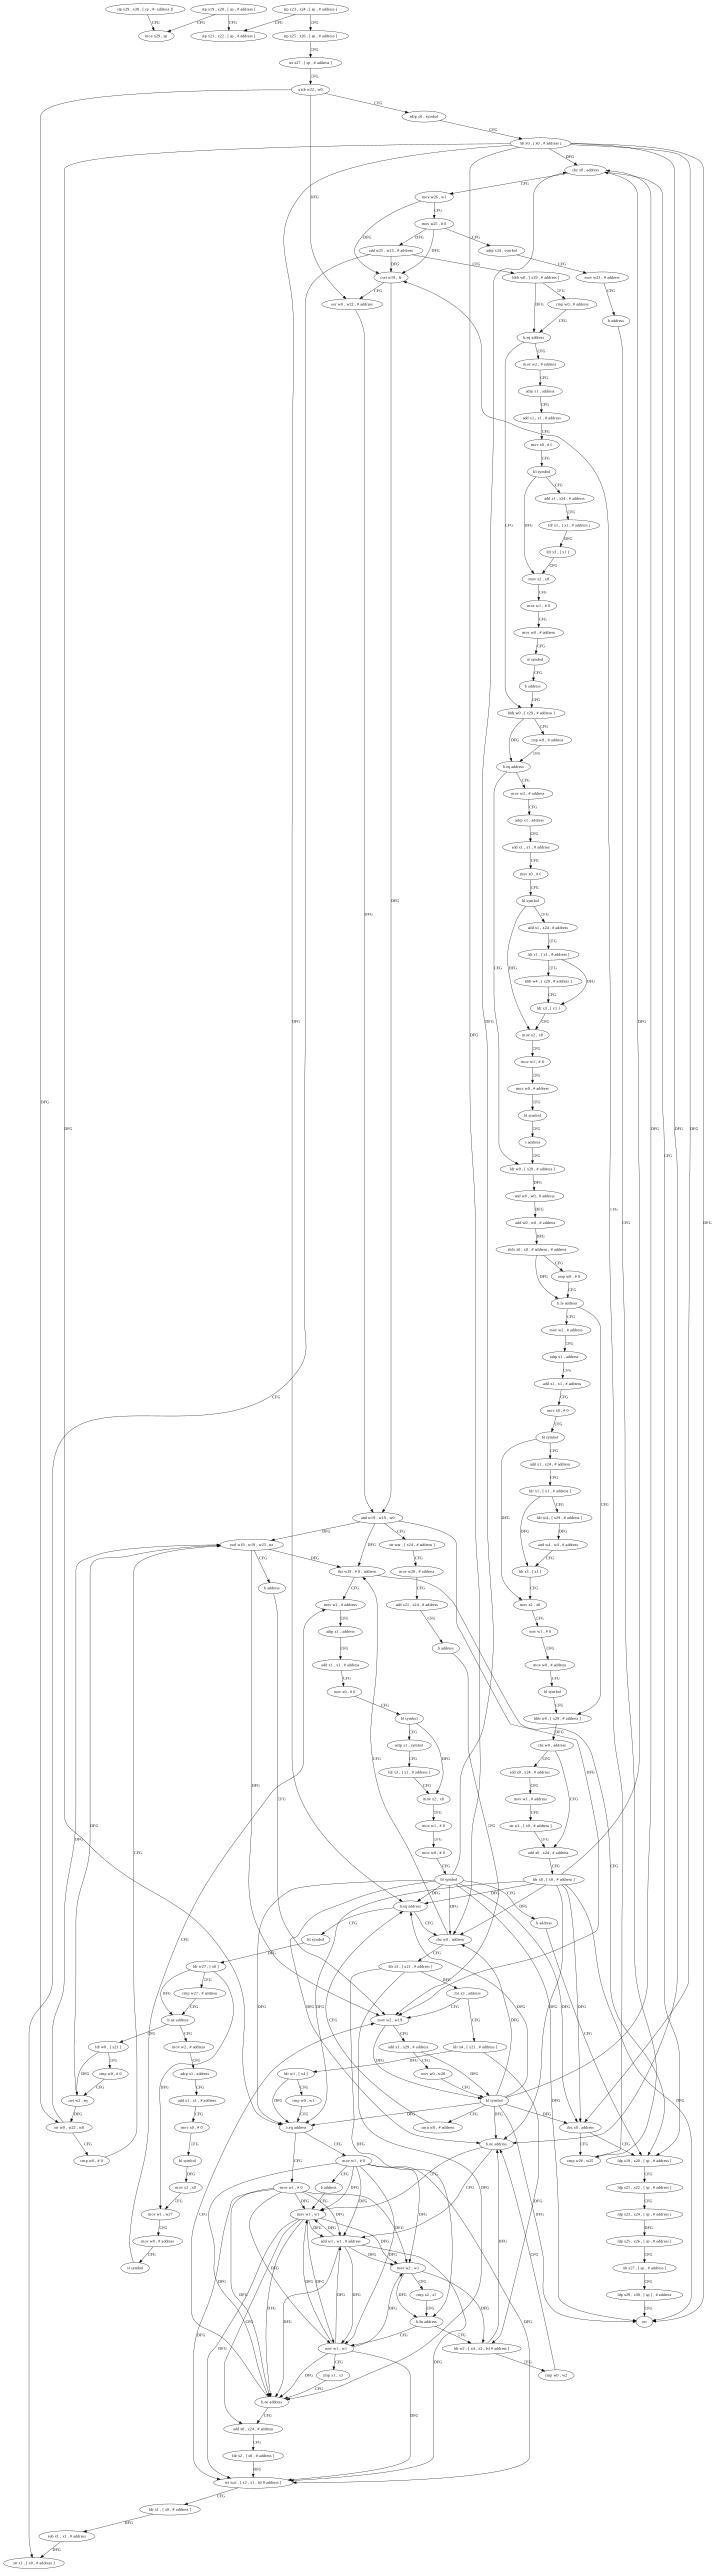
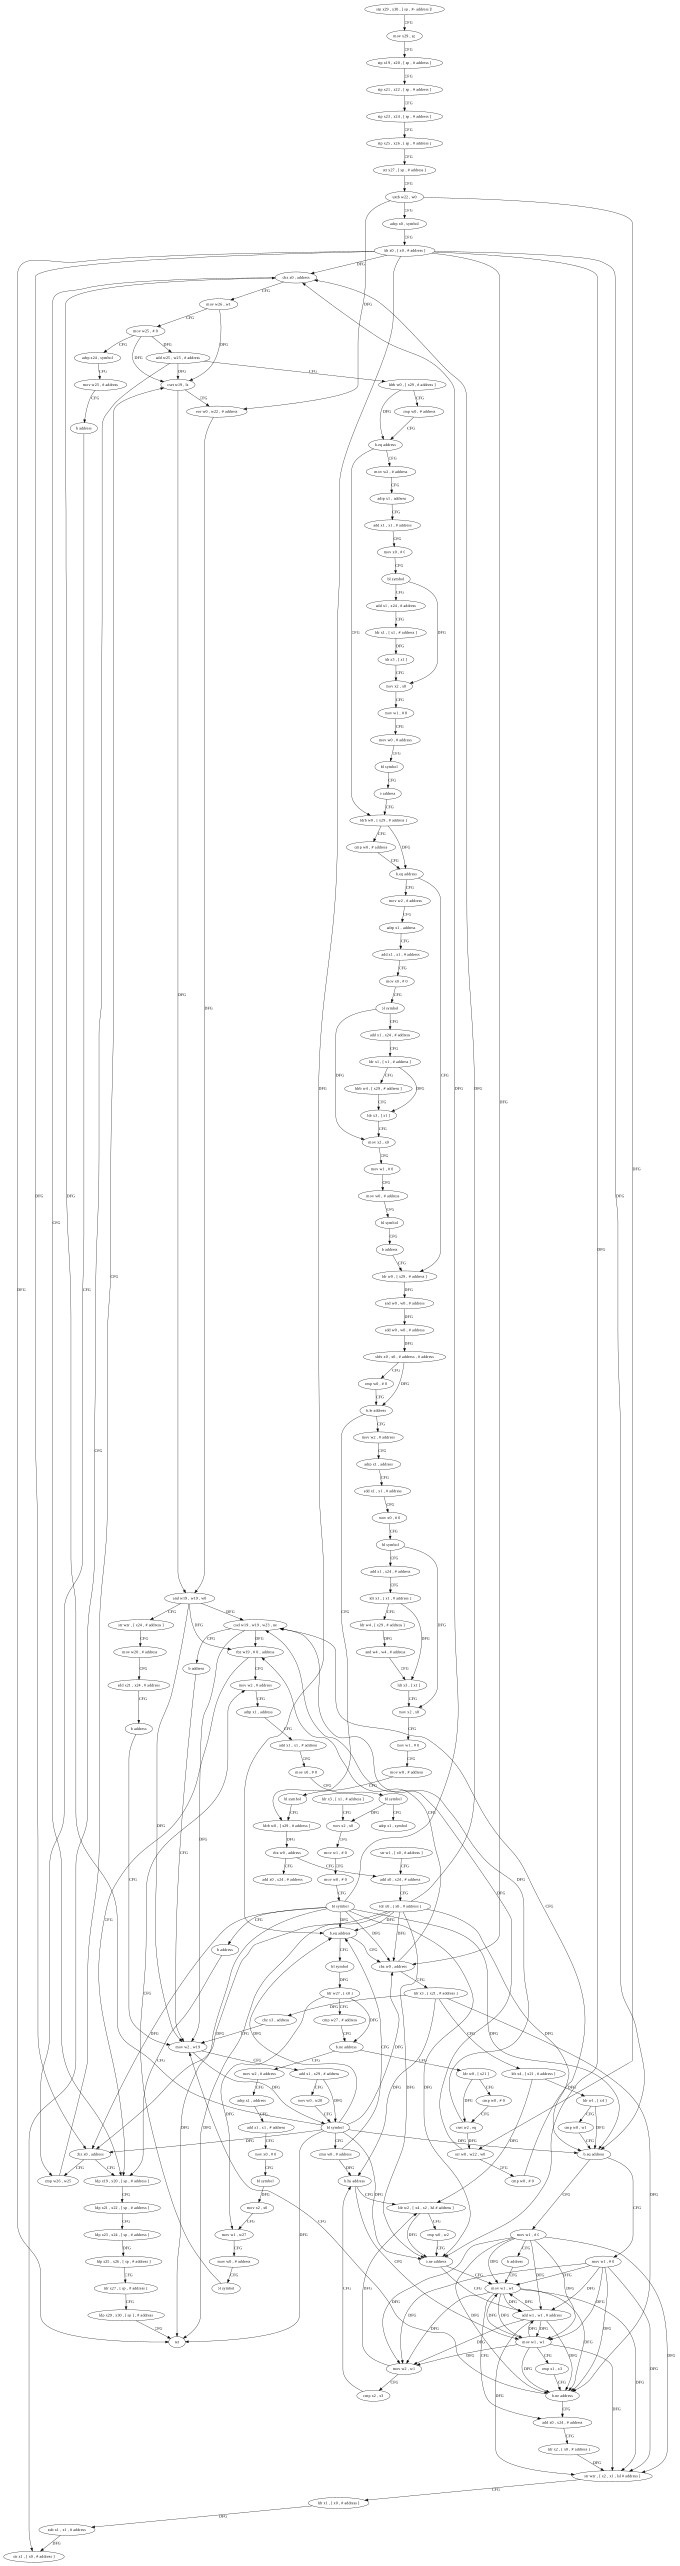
edge "stp x23 , x24 , [ sp , # address ]" -> "stp x21 , x22 , [ sp , # address ]": reversed
edge "stp x19 , x20 , [ sp , # address ]" -> "mov x29 , sp": reversed
edge "adrp x1 , symbol" -> "ldr x3 , [ x1 , # address ]": removed, label "CFG"
node "mov w1 , # address": removed
edge "cbz x3 , address" -> "ldr x4 , [ x21 , # address ]": now "ldr x3 , [ x21 , # address ]" -> "ldr x4 , [ x21 , # address ]"
edge "mov w2 , w1" -> "b.hs address": now "cmn w0 , # address" -> "b.hs address"
